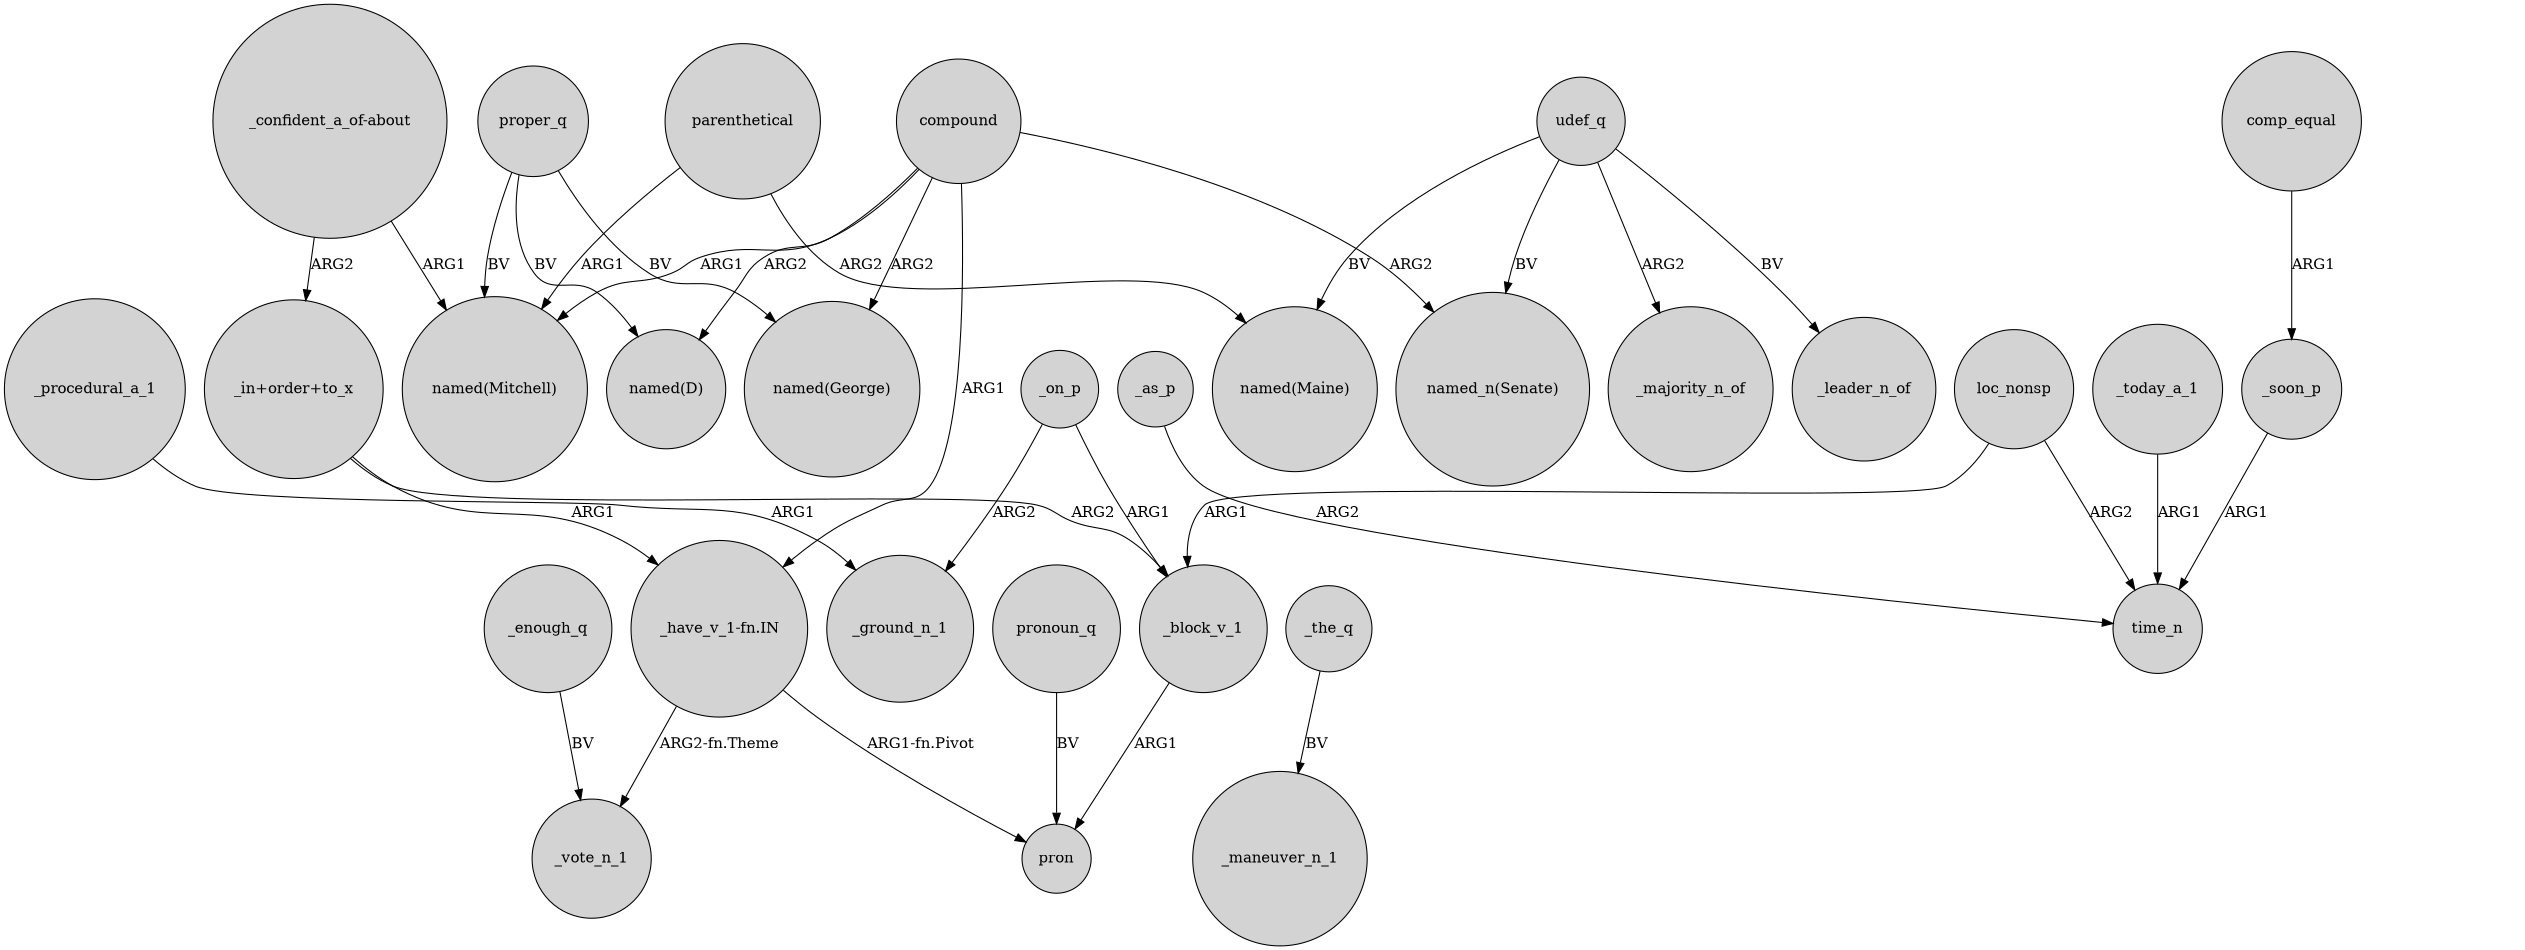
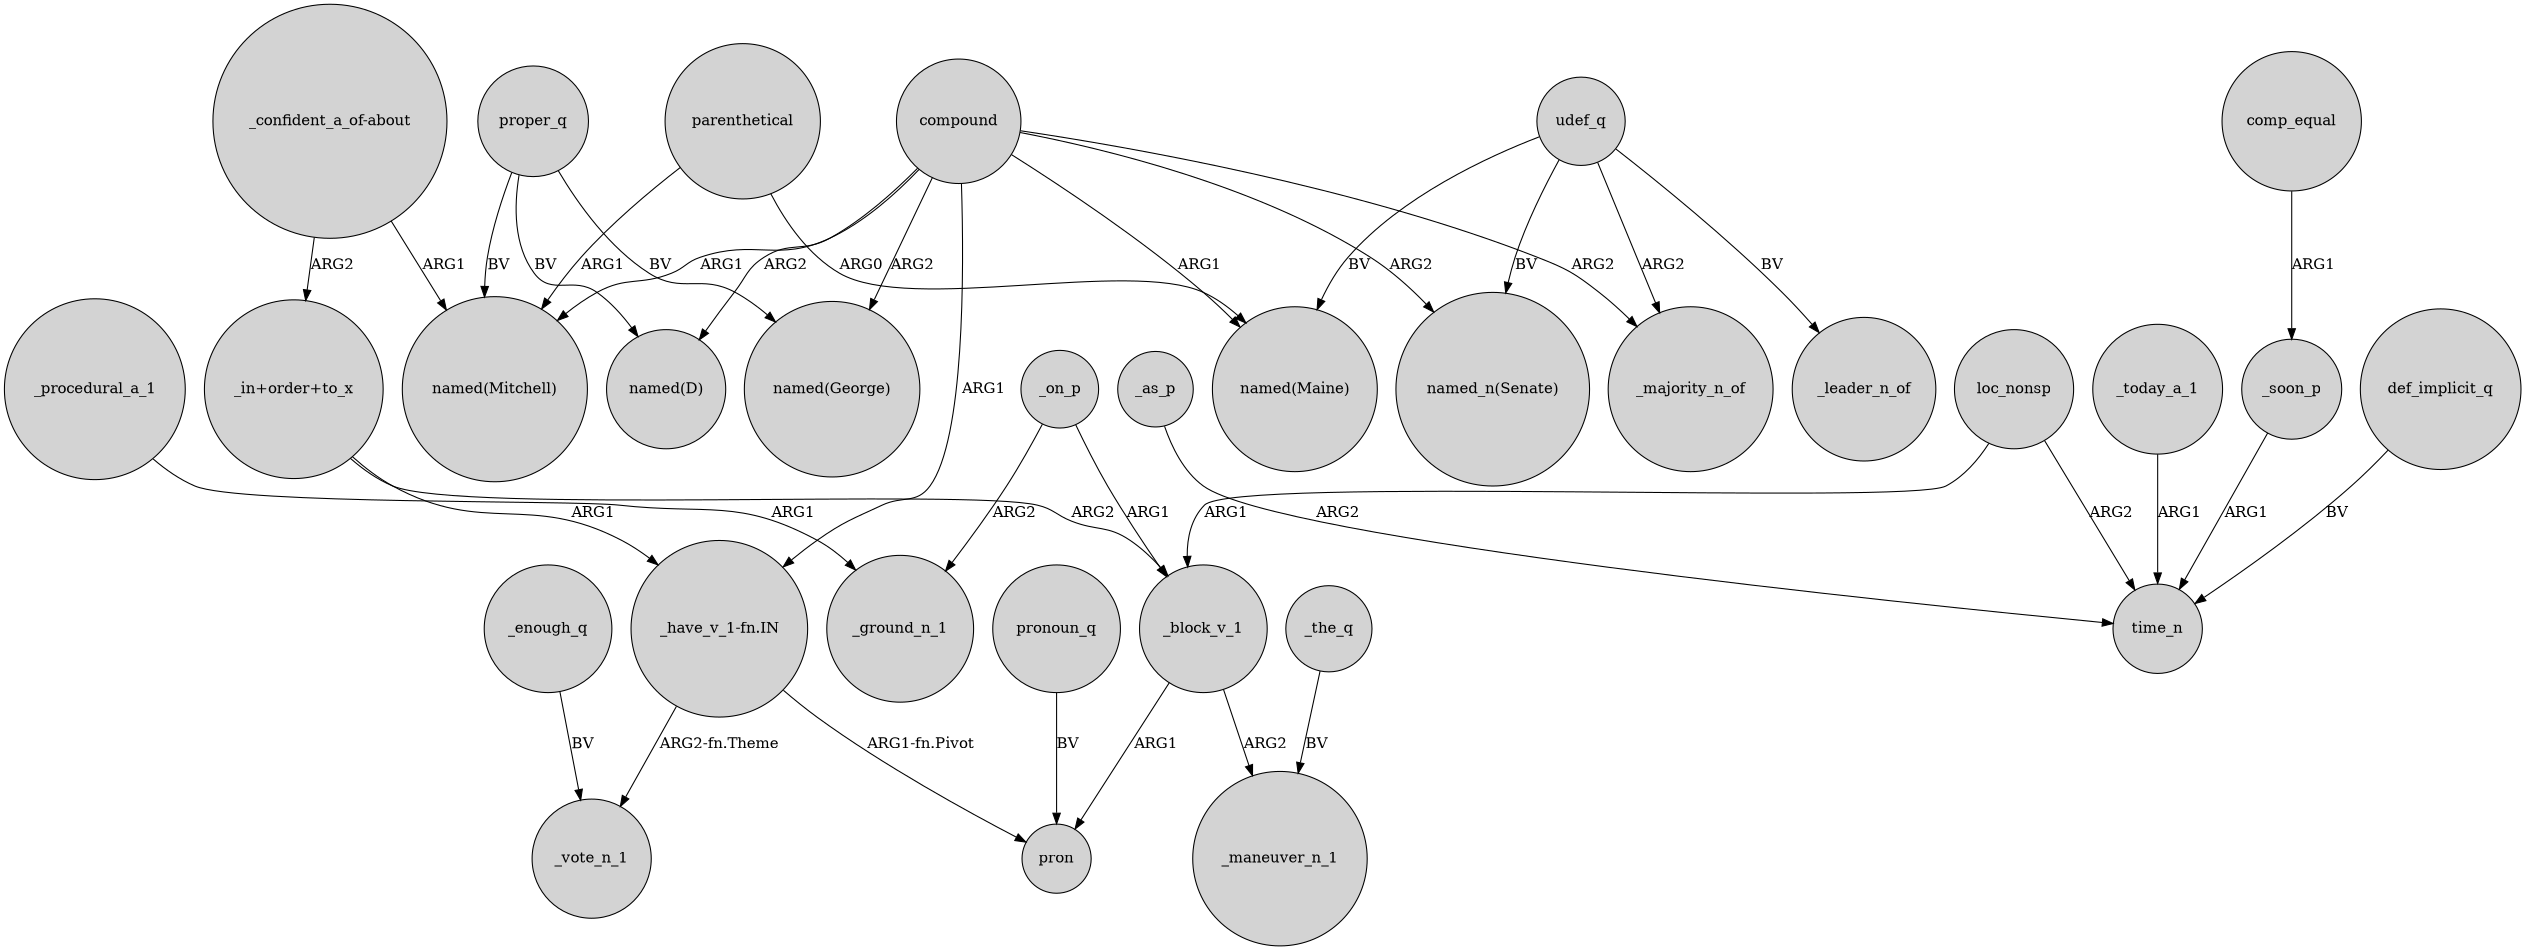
edge "compound" -> "_majority_n_of": added, label "ARG2"
edge "compound" -> "named(Maine)": added, label "ARG1"
edge "parenthetical" -> "named(Maine)": label "ARG2" -> "ARG0"
node "def_implicit_q": added
edge "_block_v_1" -> "_maneuver_n_1": added, label "ARG2"
